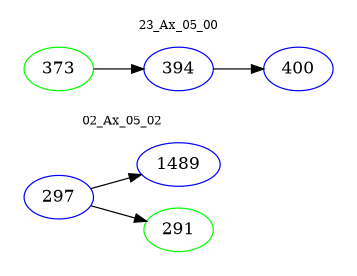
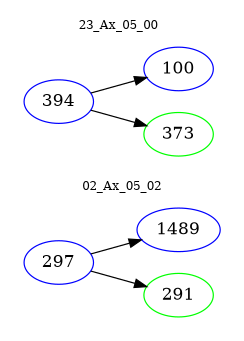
edge "373" -> "394": reversed
node "400": label "400" -> "100"
